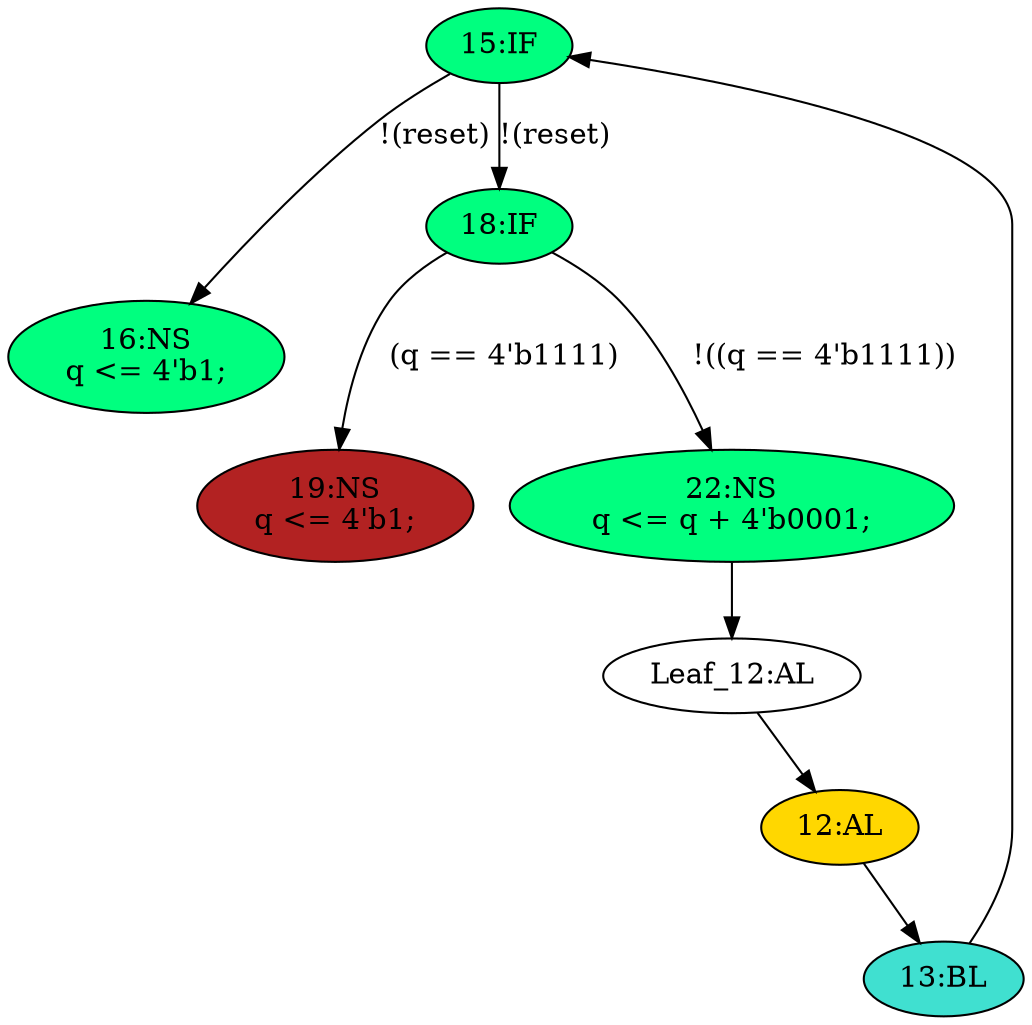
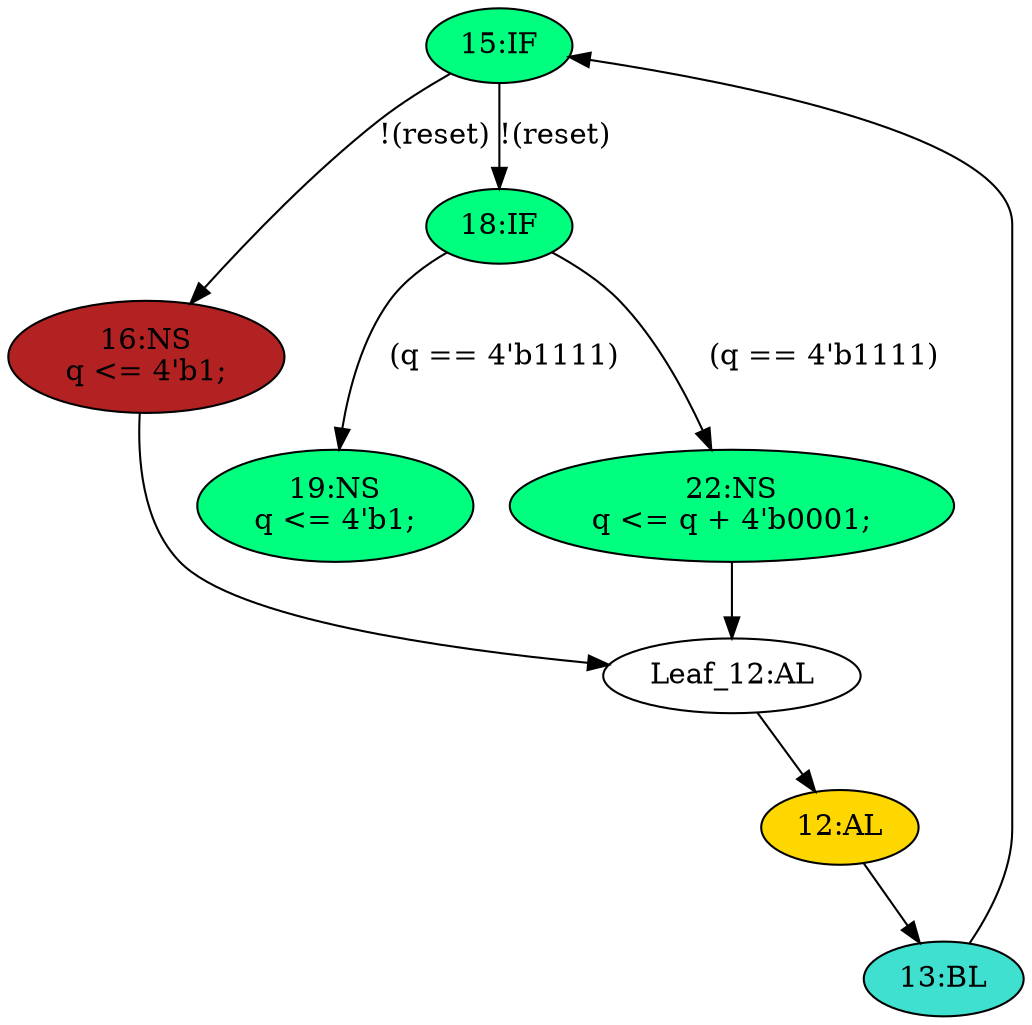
node "16:NS q <= 4'b1;": fillcolor springgreen -> firebrick
edge "18:IF" -> "22:NS q <= q + 4'b0001;": label "!((q == 4'b1111))" -> "(q == 4'b1111)"
node "19:NS q <= 4'b1;": fillcolor firebrick -> springgreen
edge "16:NS q <= 4'b1;" -> "Leaf_12:AL": added
